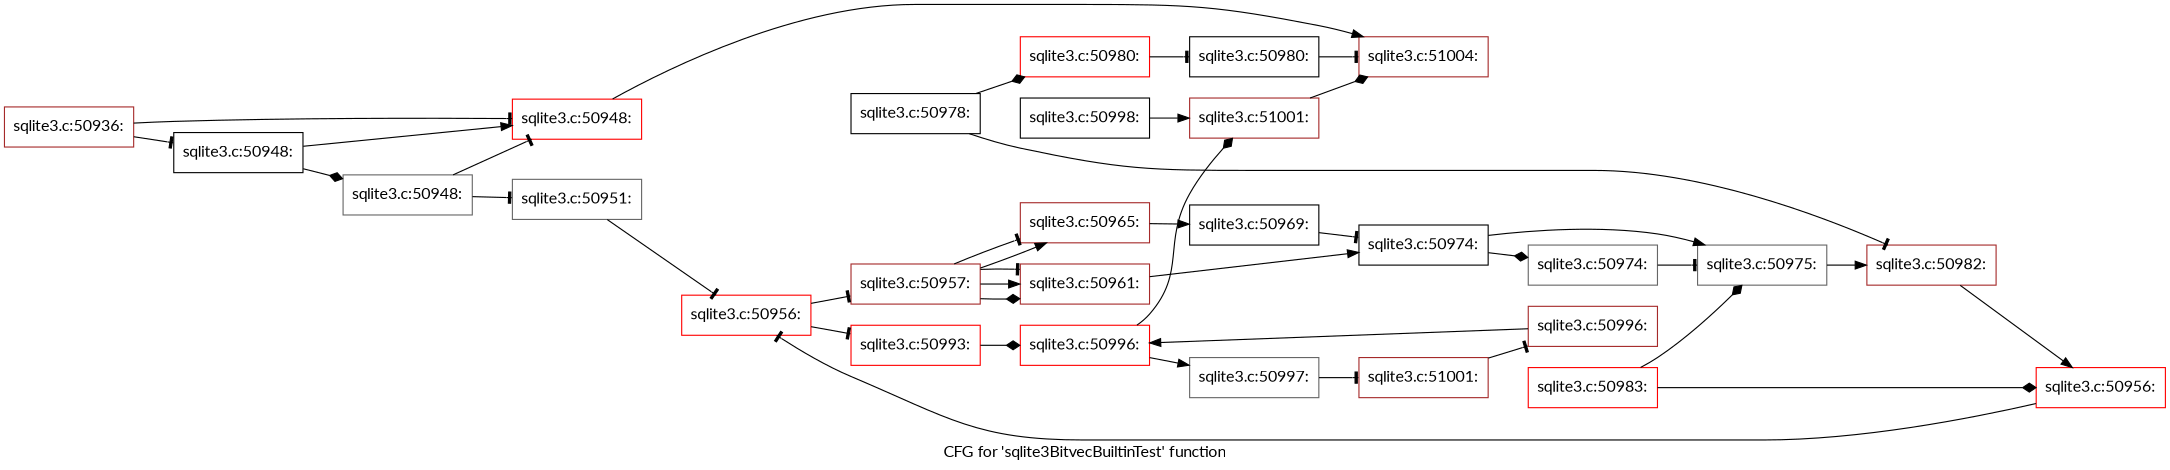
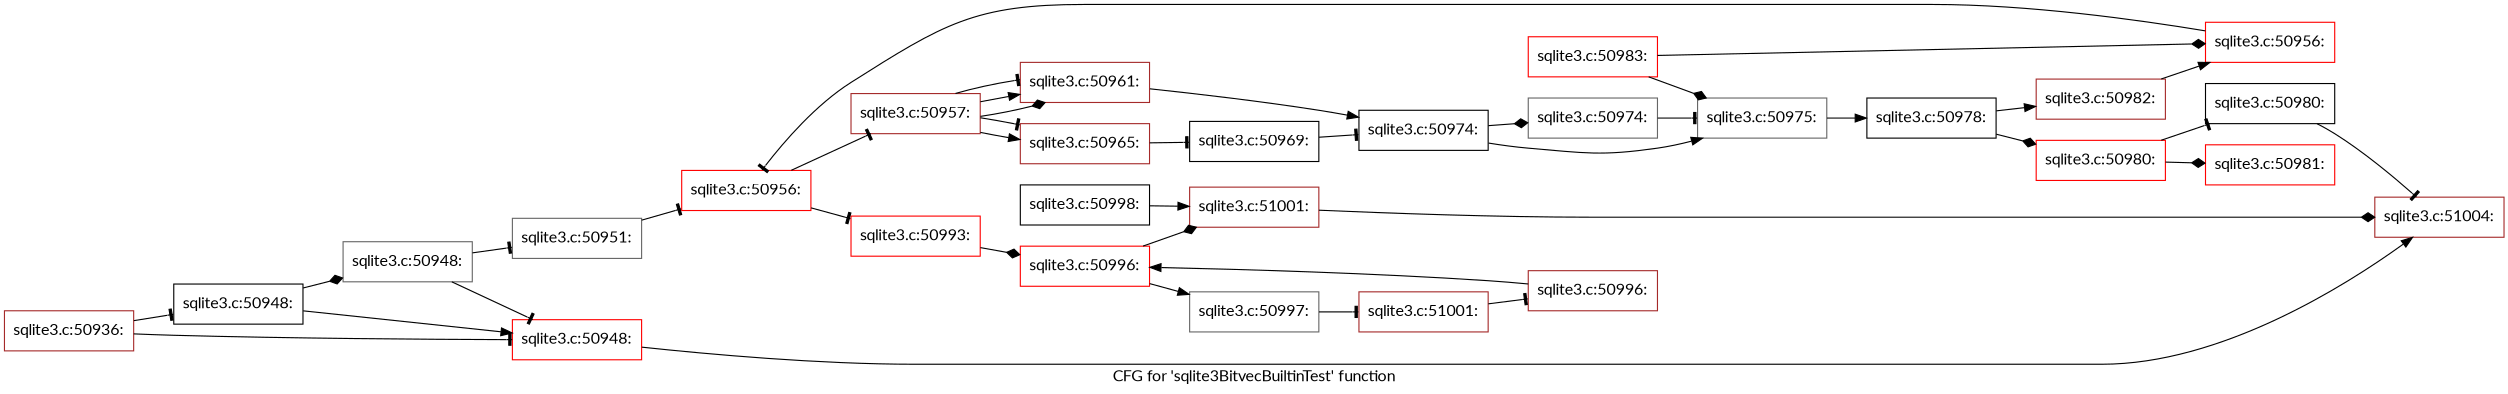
node "sqlite3.c:50981:": added
edge "sqlite3.c:50978:" -> "sqlite3.c:50982:": arrowhead tee -> normal
edge "sqlite3.c:50965:" -> "sqlite3.c:50969:": arrowhead normal -> tee
edge "sqlite3.c:50975:" -> "sqlite3.c:50982:": now "sqlite3.c:50975:" -> "sqlite3.c:50978:"
